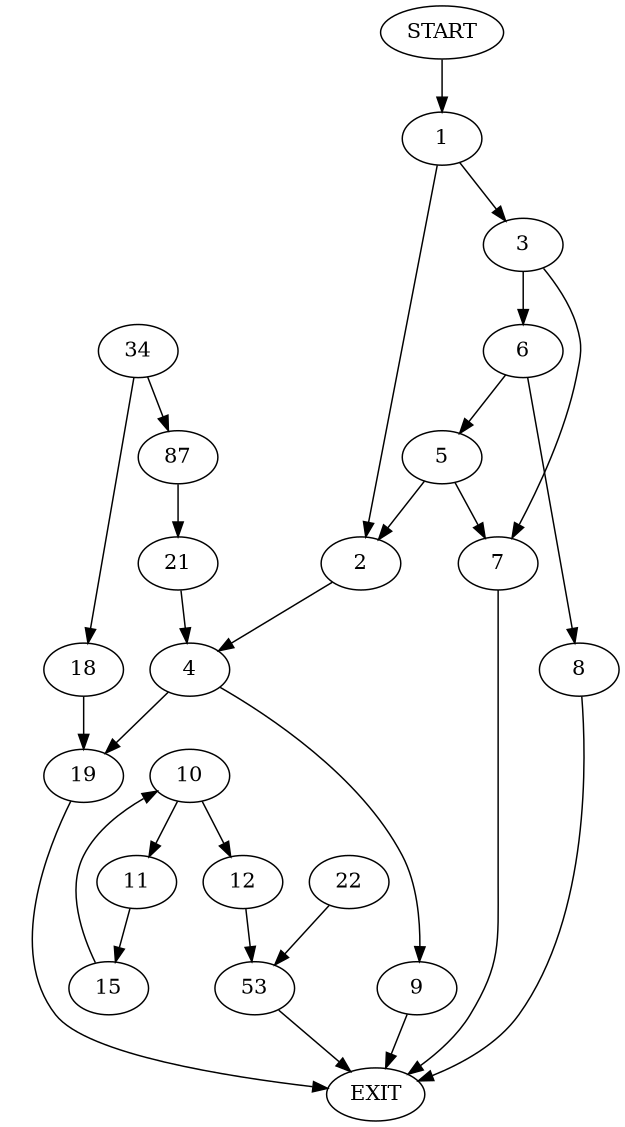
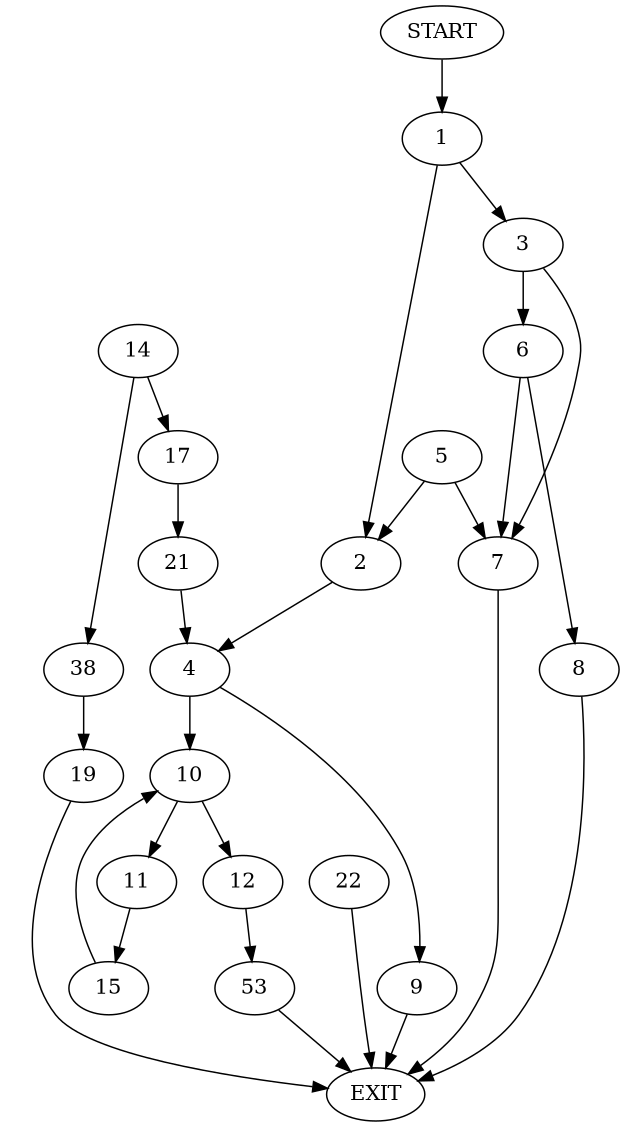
node "34": label "34" -> "14"
edge "6" -> "5": now "6" -> "7"
node "87": label "87" -> "17"
node "18": label "18" -> "38"
edge "4" -> "19": now "4" -> "10"
edge "22" -> "53": now "22" -> "EXIT"
